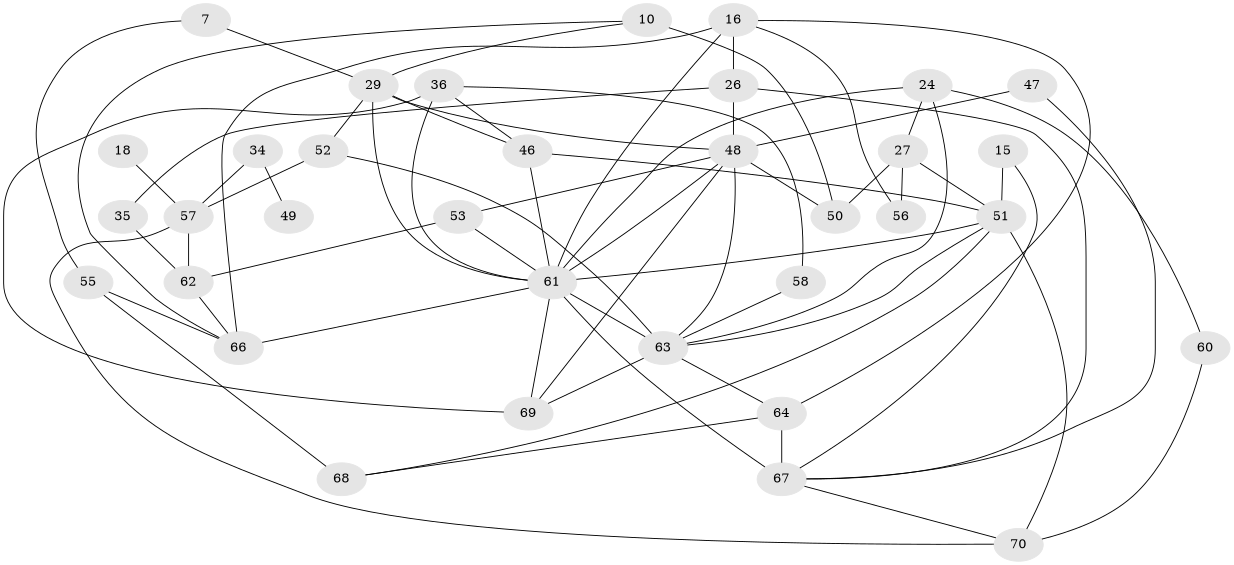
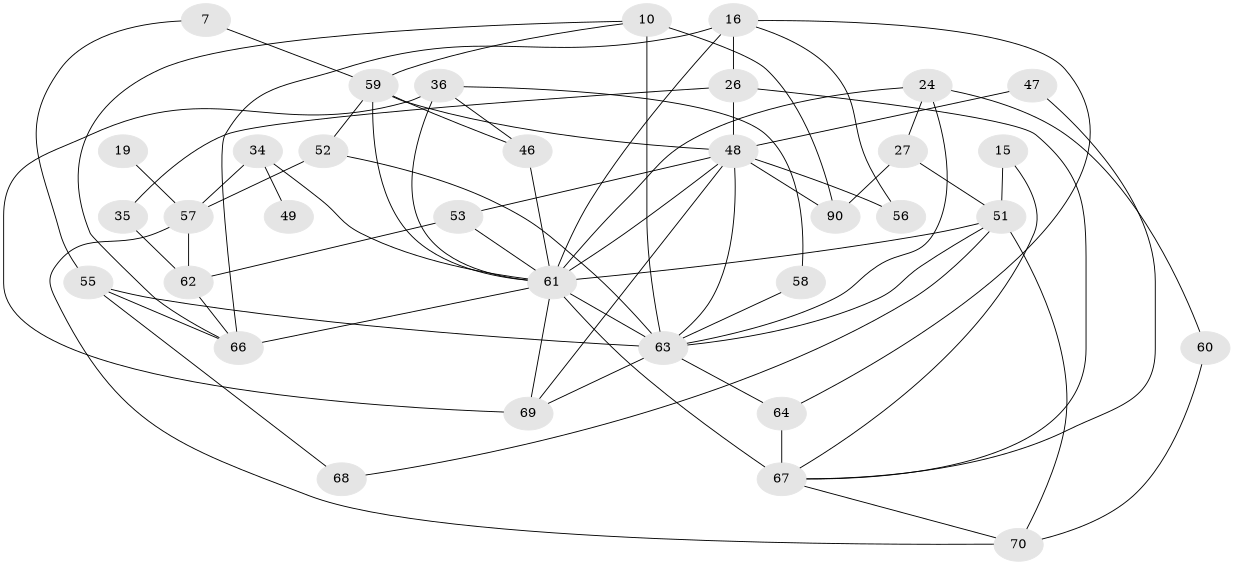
node "29": label "29" -> "59"
node "18": label "18" -> "19"
edge "46" -- "51": removed
edge "27" -- "56": now "48" -- "56"
edge "10" -- "63": added
node "50": label "50" -> "90"
edge "34" -- "61": added
edge "55" -- "63": added
edge "64" -- "68": removed
